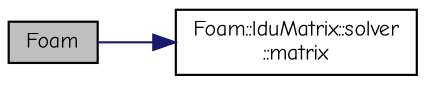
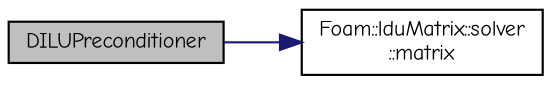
node "Foam": label "Foam" -> "DILUPreconditioner"
